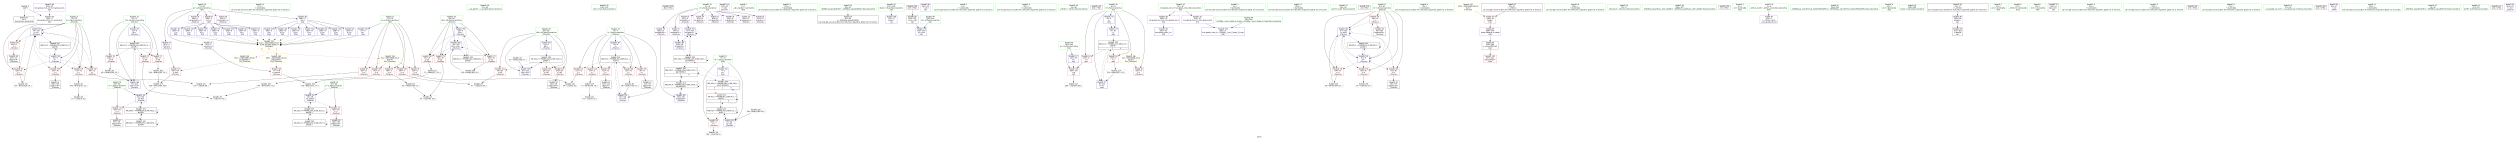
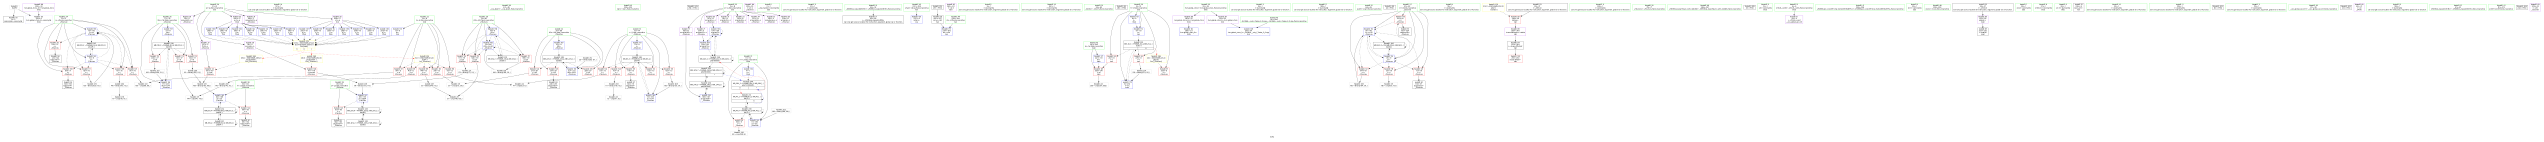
node "NodeID: 55": removed
